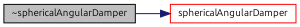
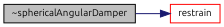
node "sphericalAngularDamper": label "sphericalAngularDamper" -> "restrain"
